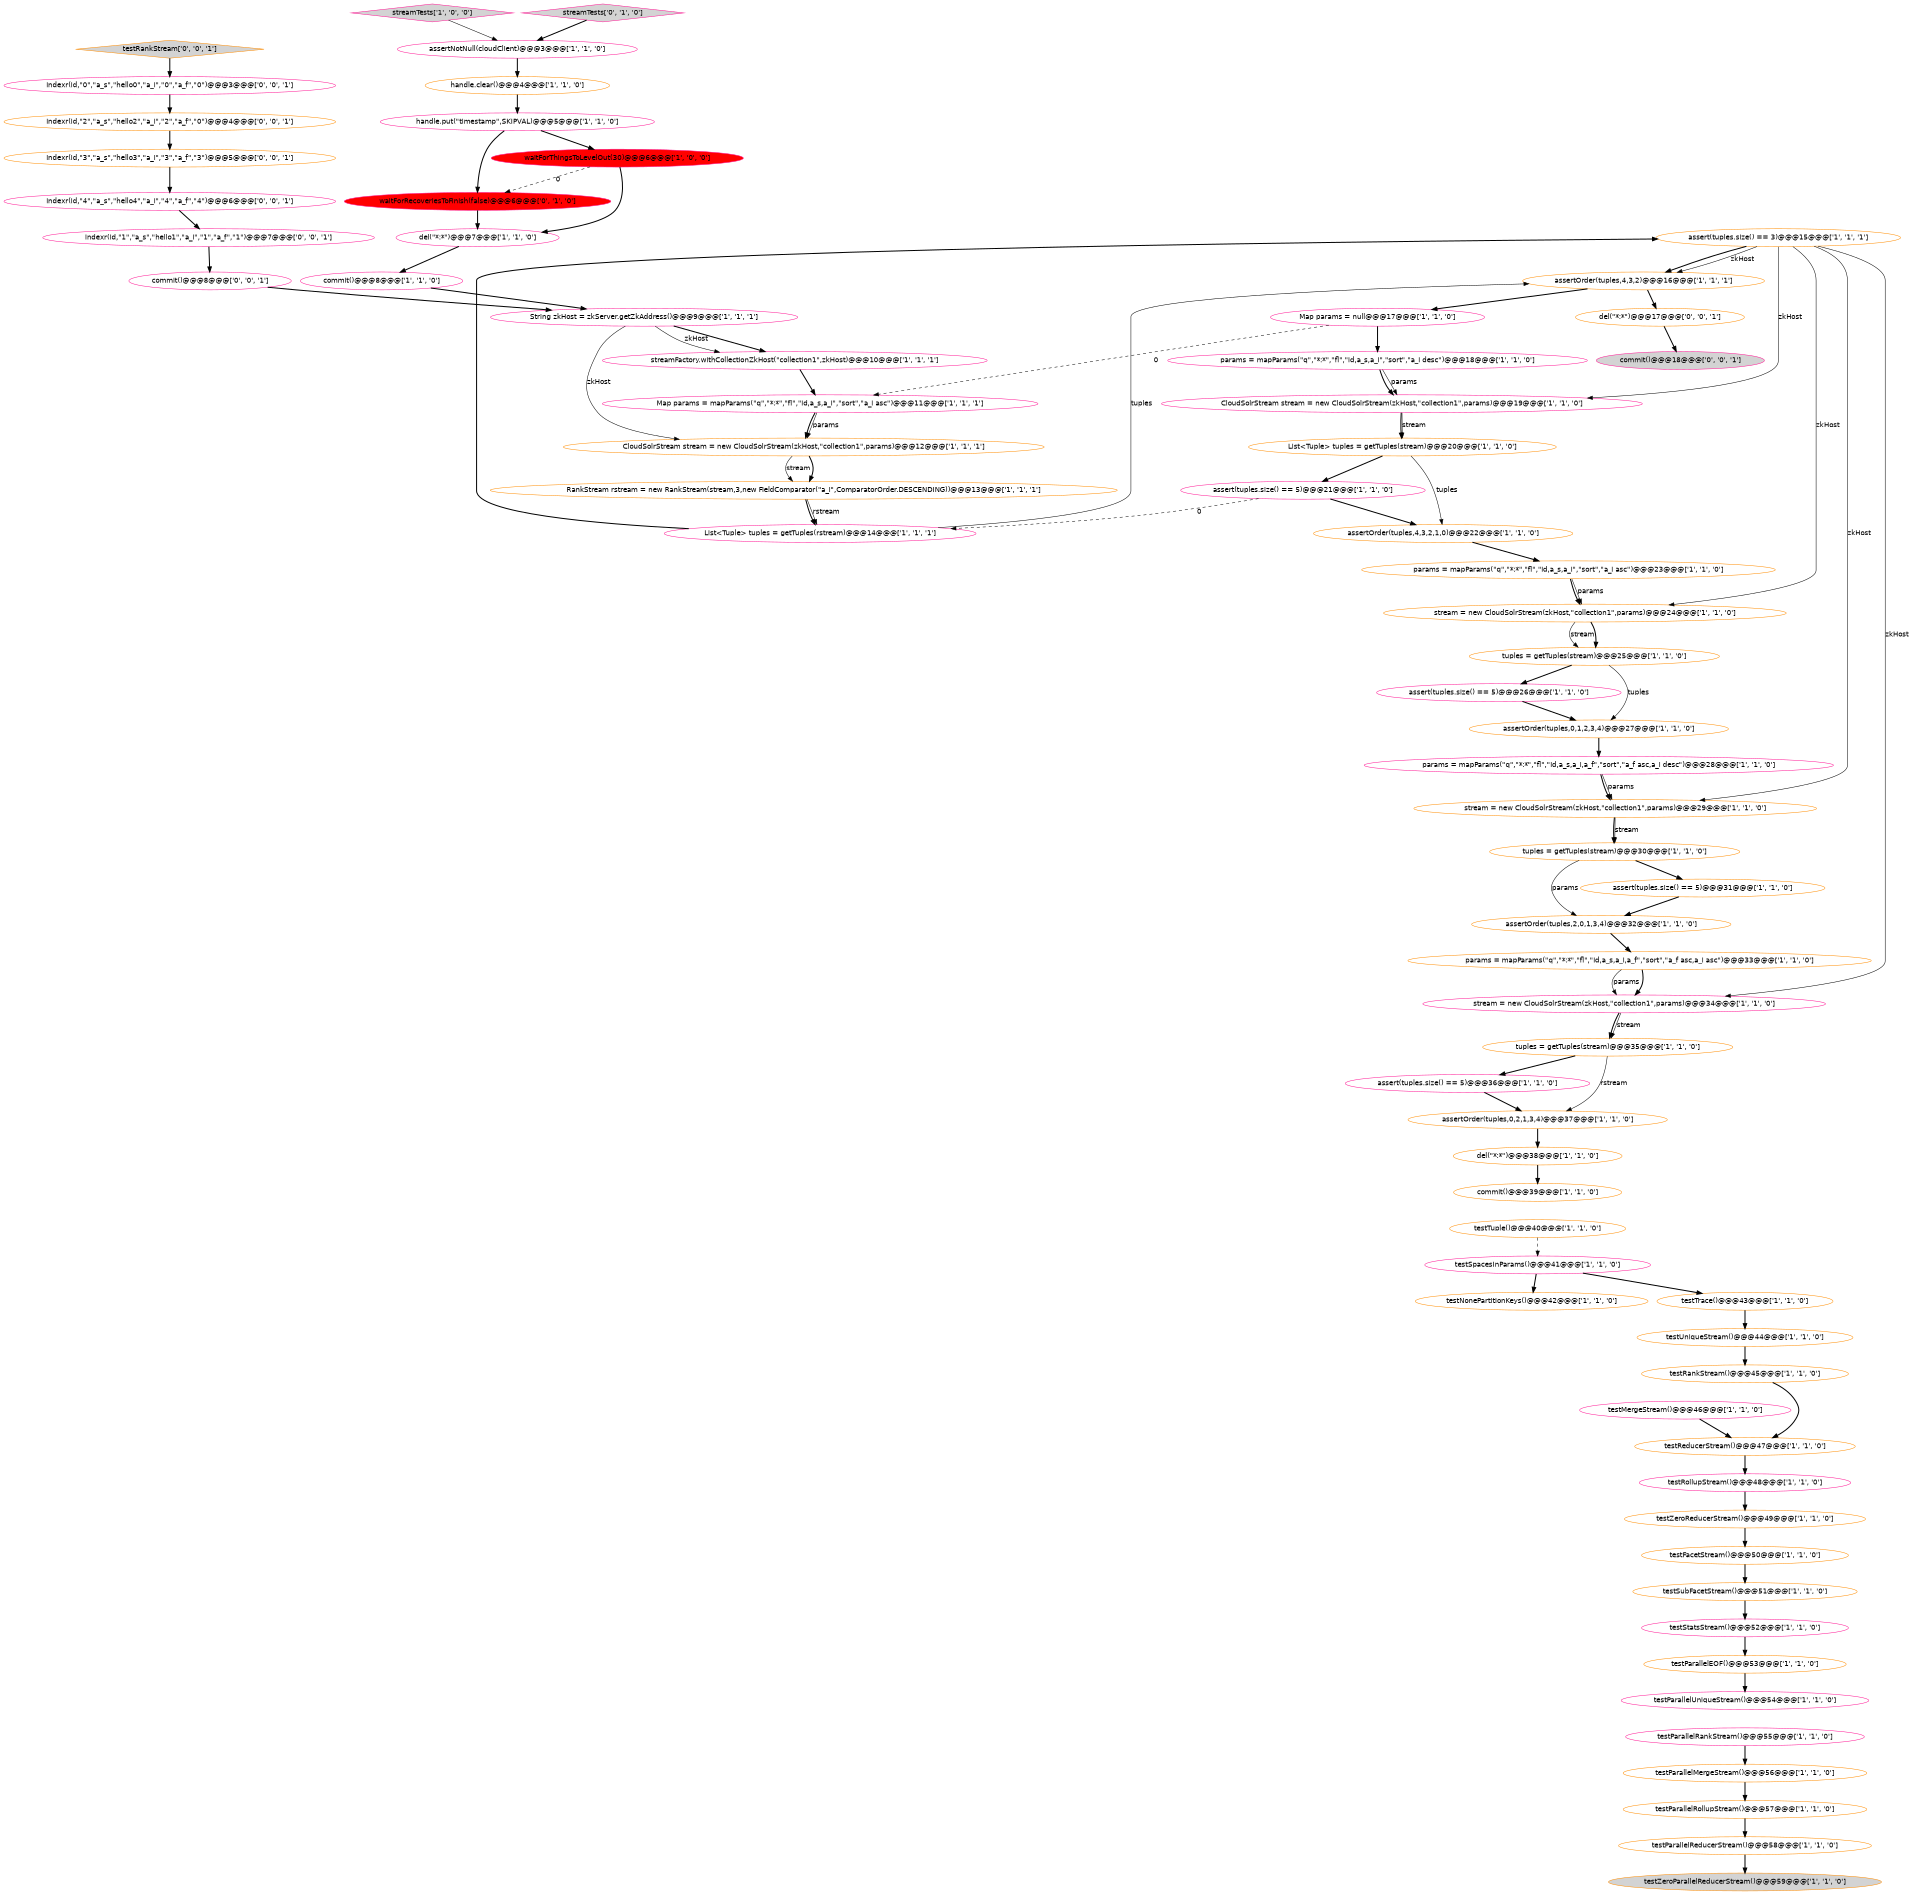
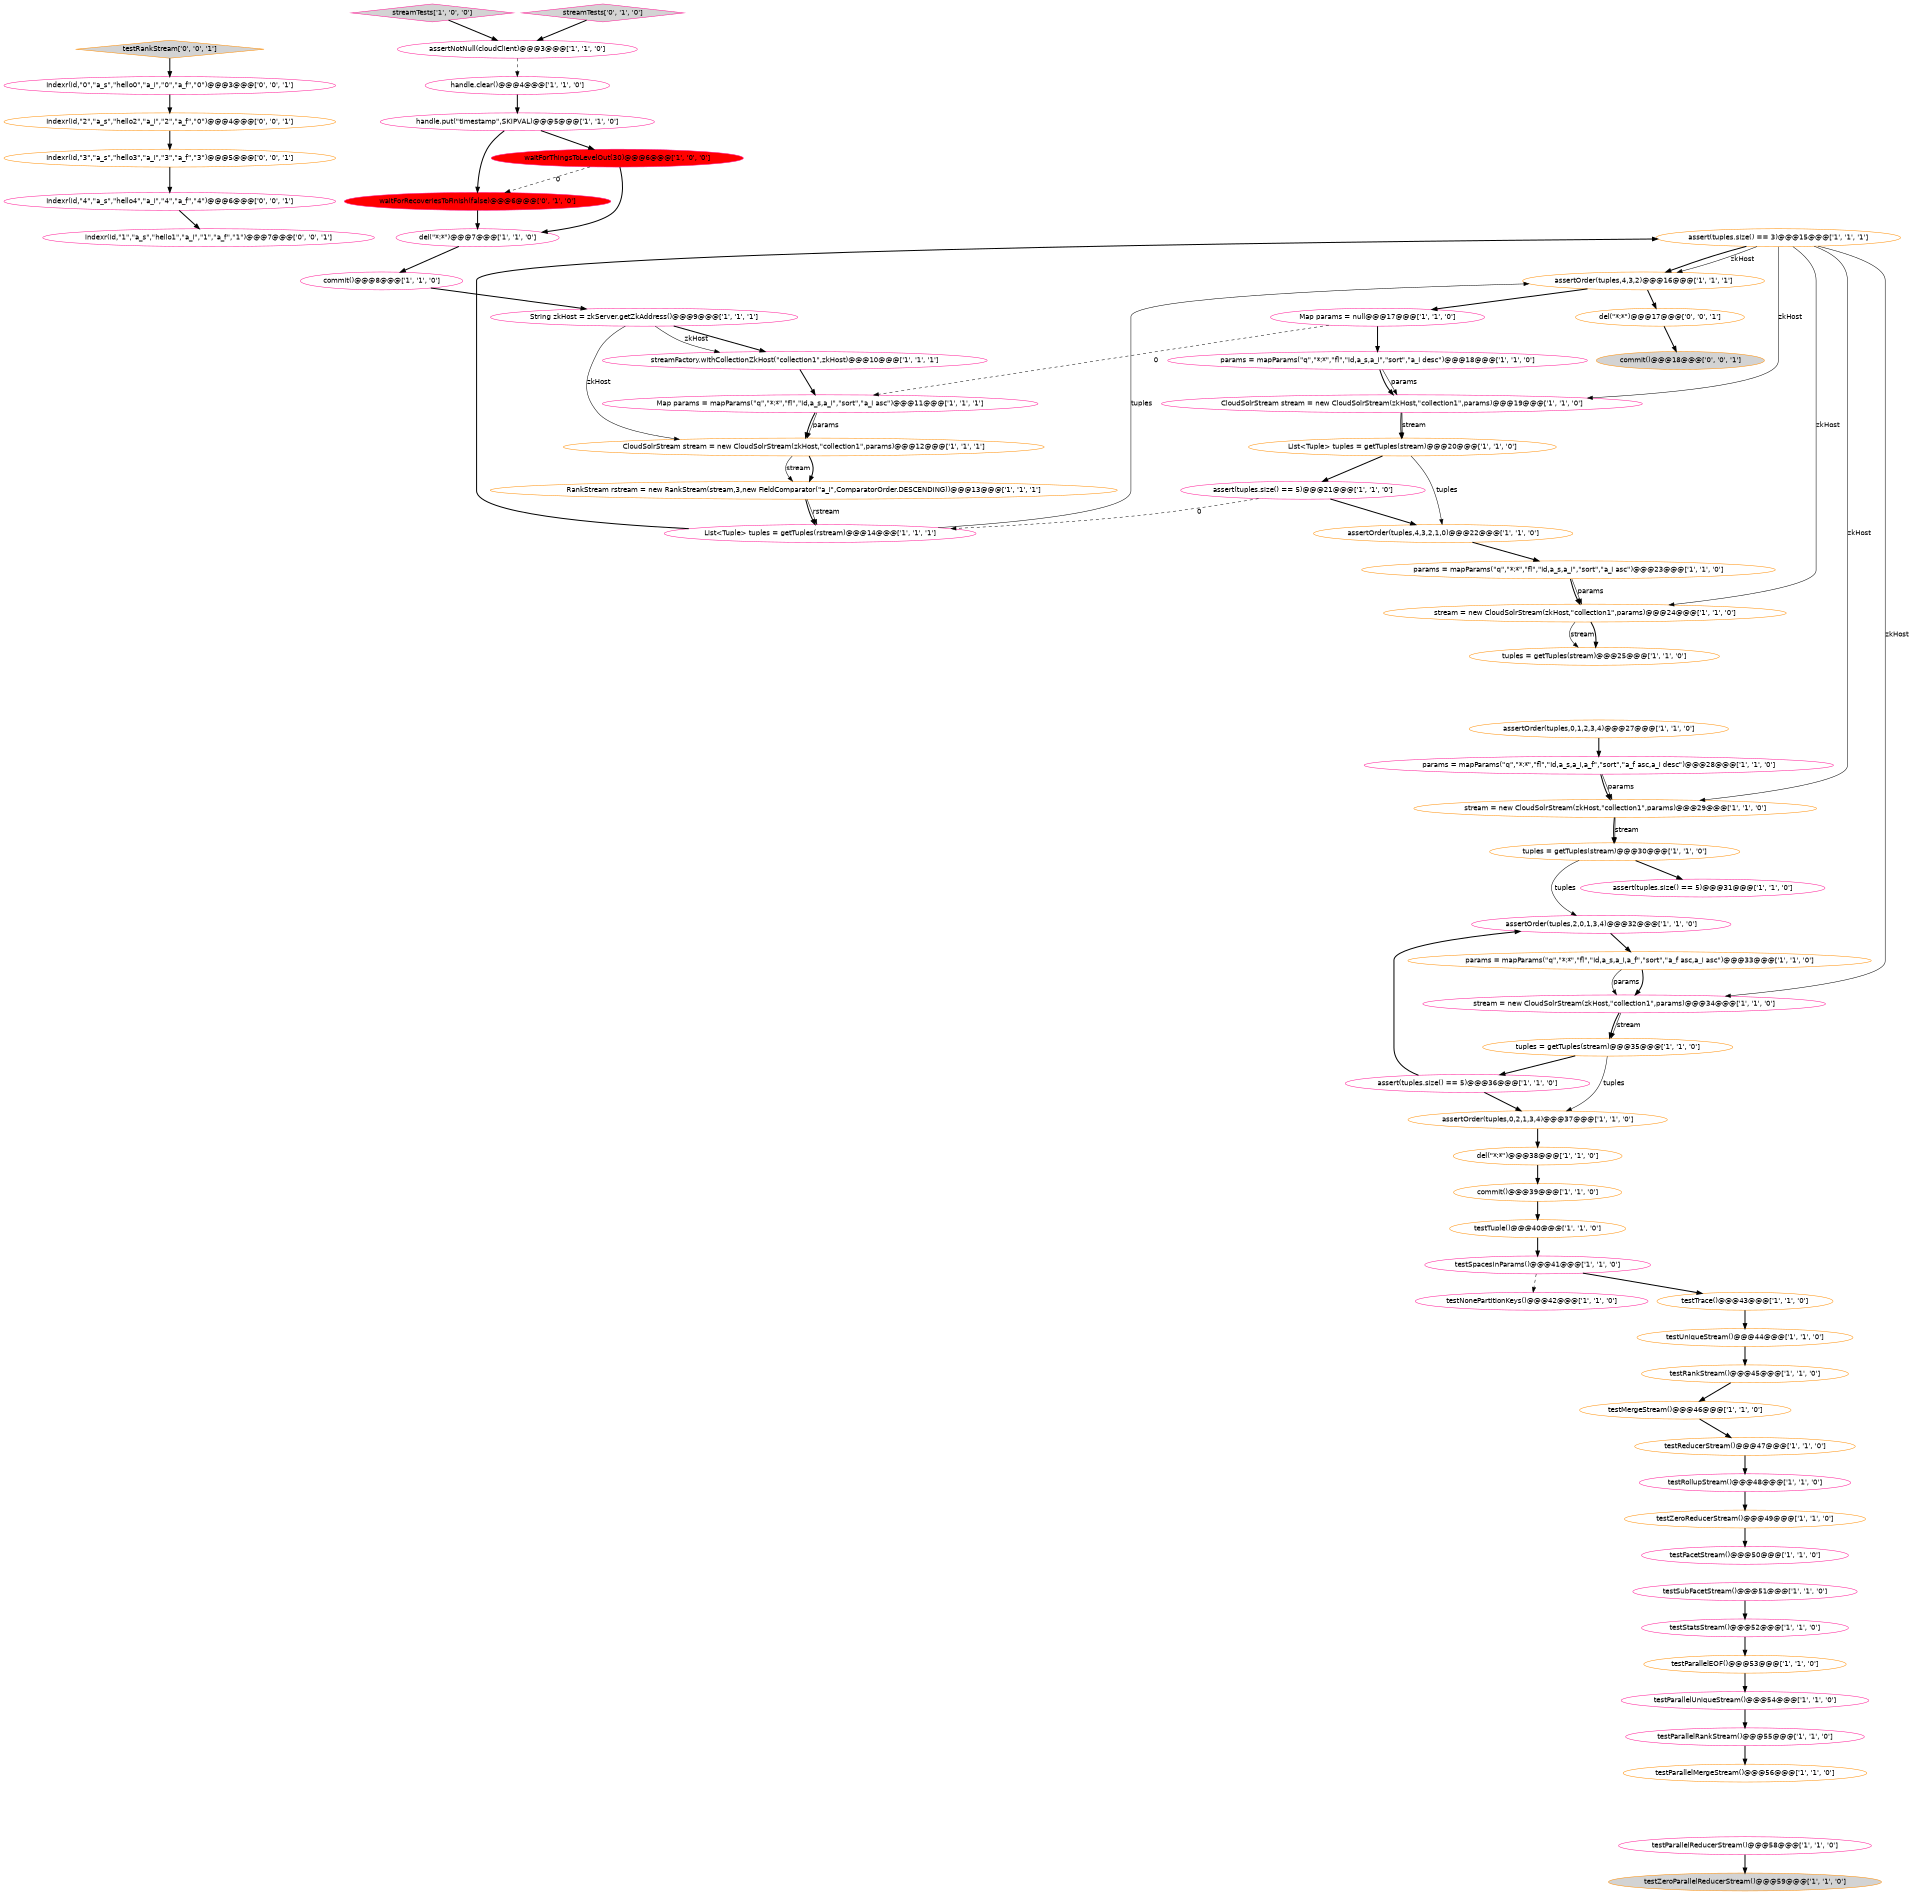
edge "streamTests['1', '0', '0']" -> "assertNotNull(cloudClient)@@@3@@@['1', '1', '0']": style solid -> bold
edge "assertNotNull(cloudClient)@@@3@@@['1', '1', '0']" -> "handle.clear()@@@4@@@['1', '1', '0']": style bold -> dashed
node "handle.clear()@@@4@@@['1', '1', '0']": color darkorange -> deeppink
node "commit()@@@8@@@['0', '0', '1']": removed
node "commit()@@@18@@@['0', '0', '1']": color deeppink -> darkorange
edge "tuples = getTuples(stream)@@@25@@@['1', '1', '0']" -> "assertOrder(tuples,0,1,2,3,4)@@@27@@@['1', '1', '0']": removed, label "tuples"
node "assert(tuples.size() == 5)@@@26@@@['1', '1', '0']": removed
edge "tuples = getTuples(stream)@@@30@@@['1', '1', '0']" -> "assertOrder(tuples,2,0,1,3,4)@@@32@@@['1', '1', '0']": label "params" -> "tuples"
node "assert(tuples.size() == 5)@@@31@@@['1', '1', '0']": color darkorange -> deeppink
edge "assert(tuples.size() == 5)@@@31@@@['1', '1', '0']" -> "assertOrder(tuples,2,0,1,3,4)@@@32@@@['1', '1', '0']": now "assert(tuples.size() == 5)@@@36@@@['1', '1', '0']" -> "assertOrder(tuples,2,0,1,3,4)@@@32@@@['1', '1', '0']"
node "assertOrder(tuples,2,0,1,3,4)@@@32@@@['1', '1', '0']": color darkorange -> deeppink
edge "tuples = getTuples(stream)@@@35@@@['1', '1', '0']" -> "assertOrder(tuples,0,2,1,3,4)@@@37@@@['1', '1', '0']": label "rstream" -> "tuples"
edge "commit()@@@39@@@['1', '1', '0']" -> "testTuple()@@@40@@@['1', '1', '0']": added
edge "testTuple()@@@40@@@['1', '1', '0']" -> "testSpacesInParams()@@@41@@@['1', '1', '0']": style dashed -> bold
edge "testSpacesInParams()@@@41@@@['1', '1', '0']" -> "testNonePartitionKeys()@@@42@@@['1', '1', '0']": style bold -> dashed
node "testNonePartitionKeys()@@@42@@@['1', '1', '0']": color darkorange -> deeppink
edge "testRankStream()@@@45@@@['1', '1', '0']" -> "testReducerStream()@@@47@@@['1', '1', '0']": now "testRankStream()@@@45@@@['1', '1', '0']" -> "testMergeStream()@@@46@@@['1', '1', '0']"
node "testMergeStream()@@@46@@@['1', '1', '0']": color deeppink -> darkorange
node "testFacetStream()@@@50@@@['1', '1', '0']": color darkorange -> deeppink
edge "testFacetStream()@@@50@@@['1', '1', '0']" -> "testSubFacetStream()@@@51@@@['1', '1', '0']": removed
node "testSubFacetStream()@@@51@@@['1', '1', '0']": color darkorange -> deeppink
edge "testParallelUniqueStream()@@@54@@@['1', '1', '0']" -> "testParallelRankStream()@@@55@@@['1', '1', '0']": added
node "testParallelRollupStream()@@@57@@@['1', '1', '0']": removed
node "testParallelReducerStream()@@@58@@@['1', '1', '0']": color darkorange -> deeppink
